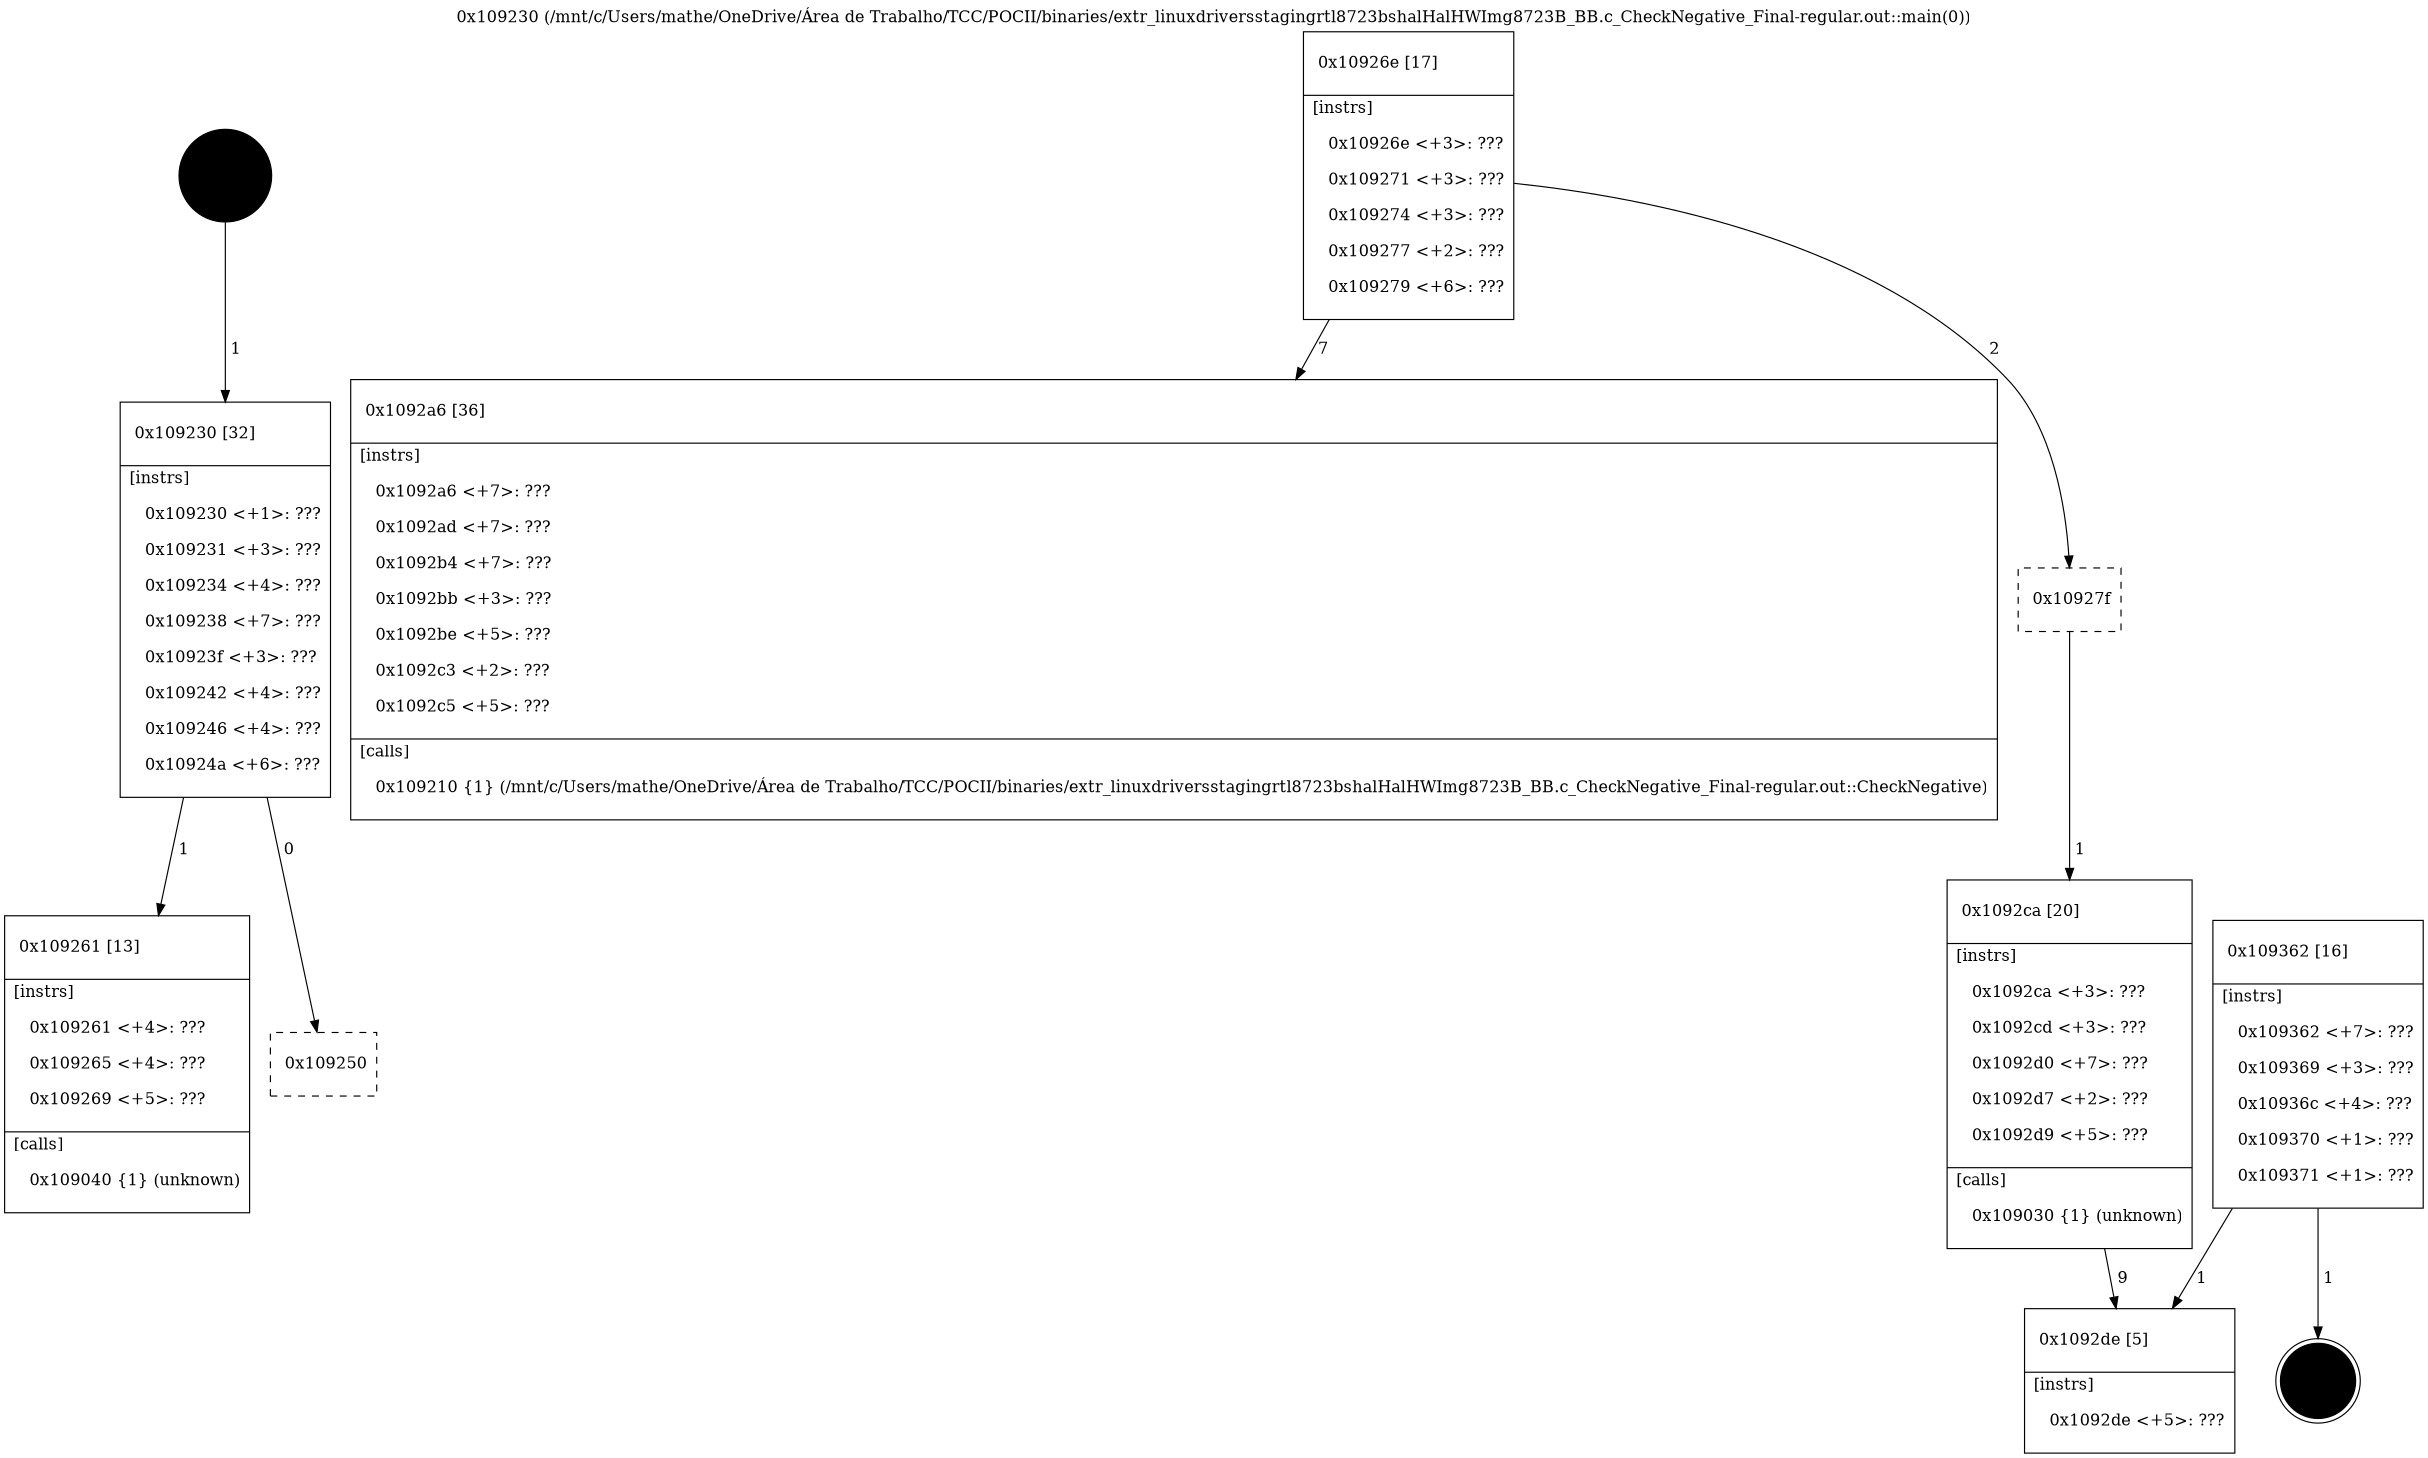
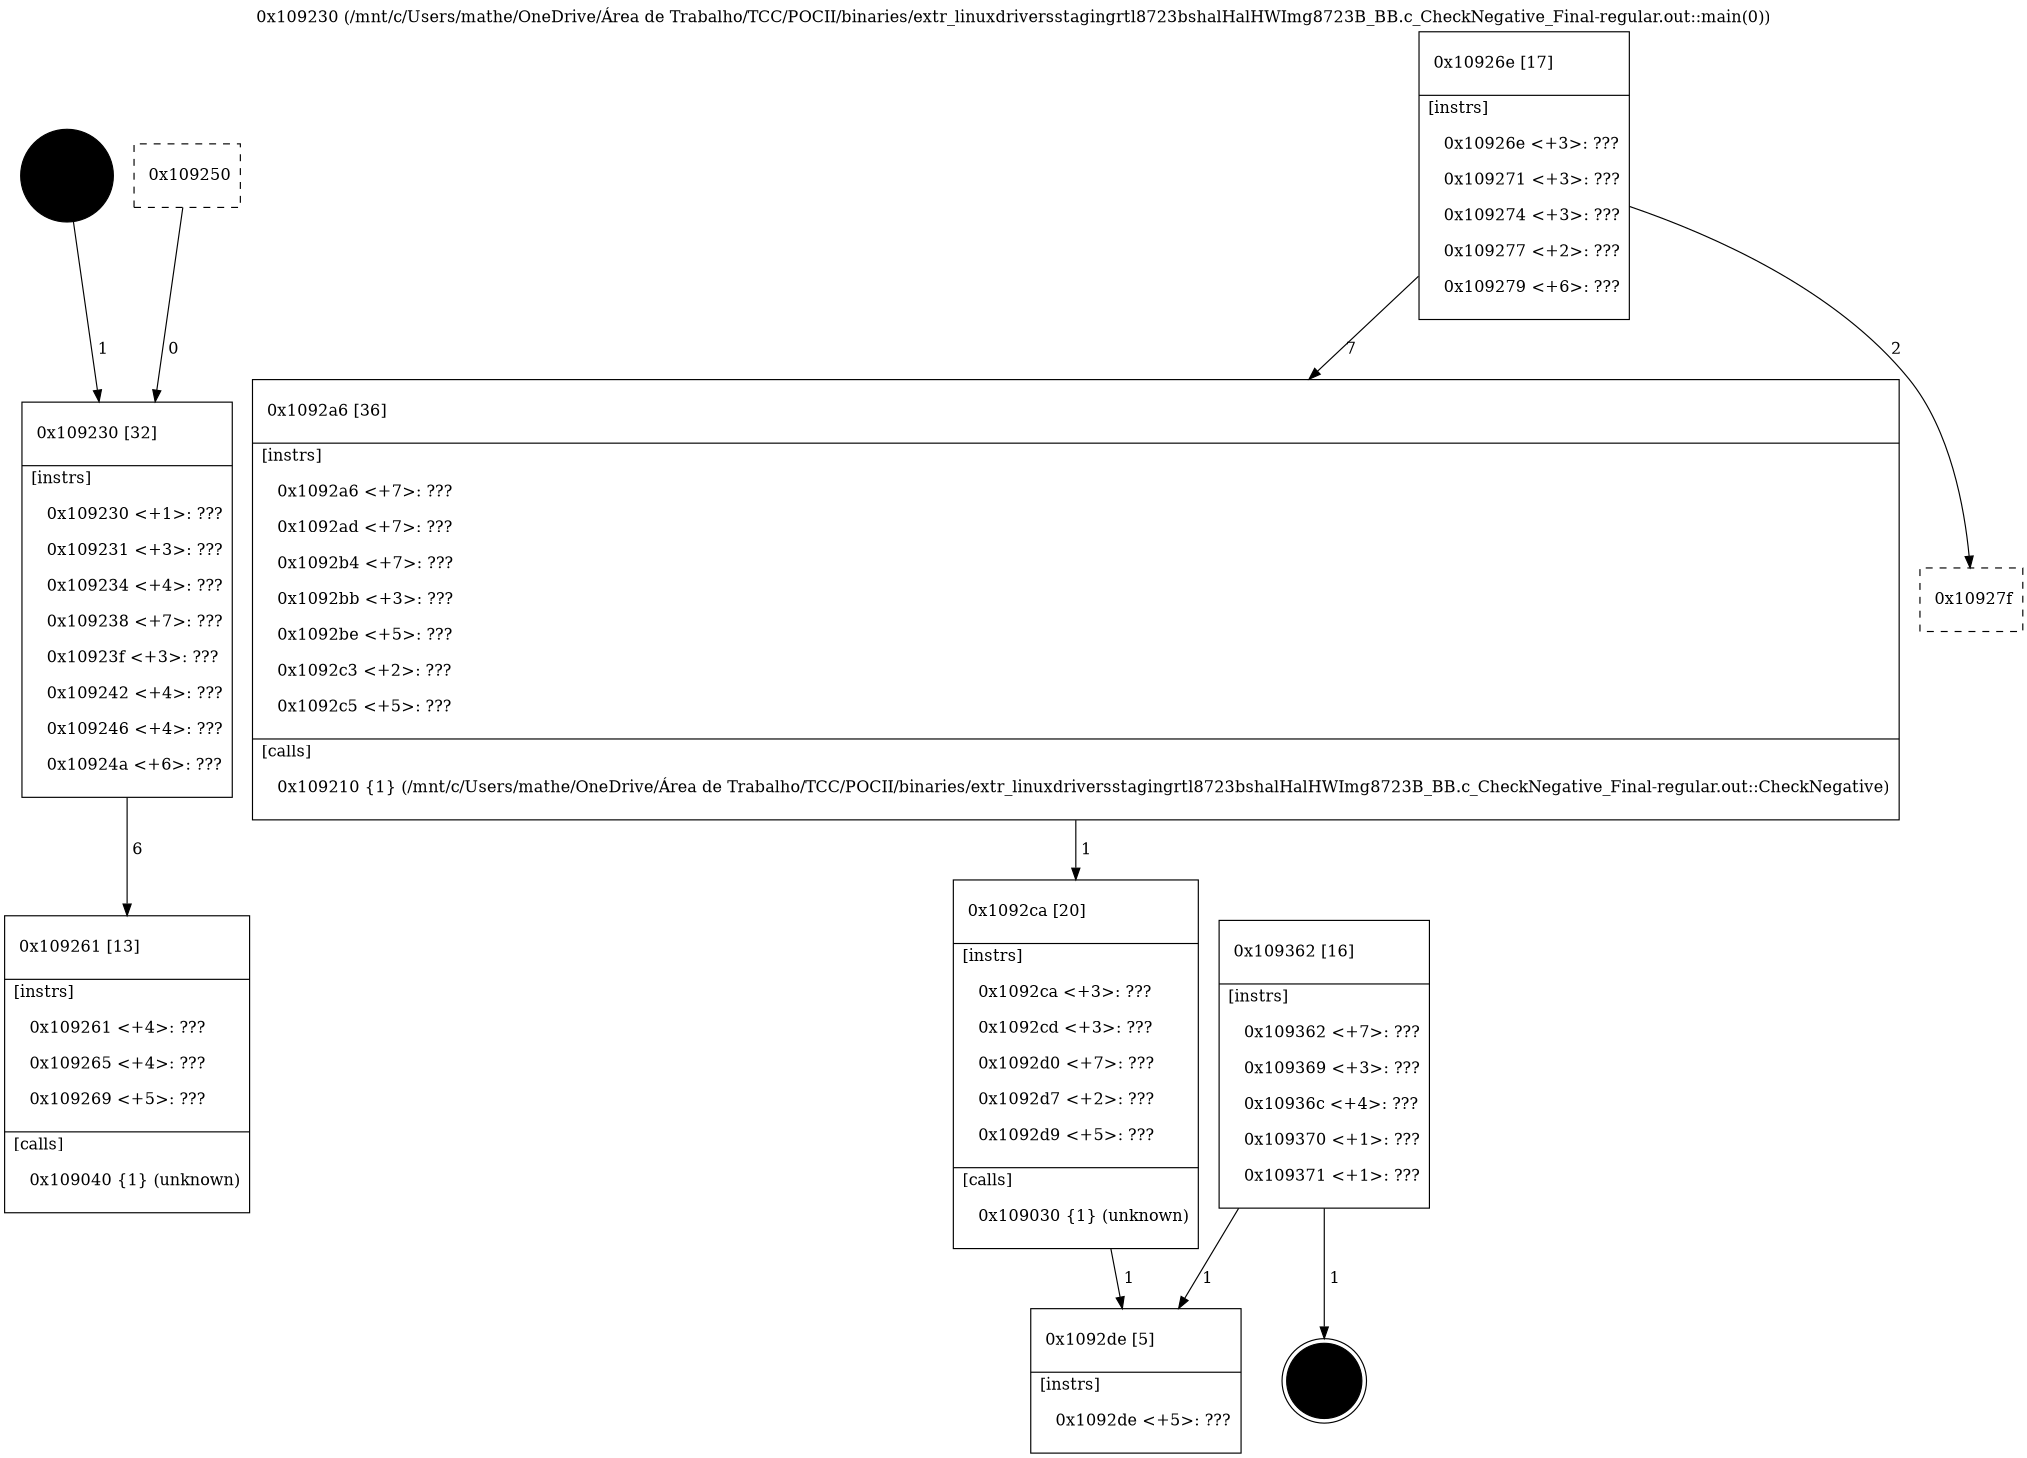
edge "0x10927f" -> "0x1092ca [20]": now "0x1092a6 [36]" -> "0x1092ca [20]"
edge "0x109230 [32]" -> "0x109261 [13]": label " 1" -> " 6"
edge "0x109230 [32]" -> "0x109250": reversed
edge "0x1092ca [20]" -> "0x1092de [5]": label " 9" -> " 1"
